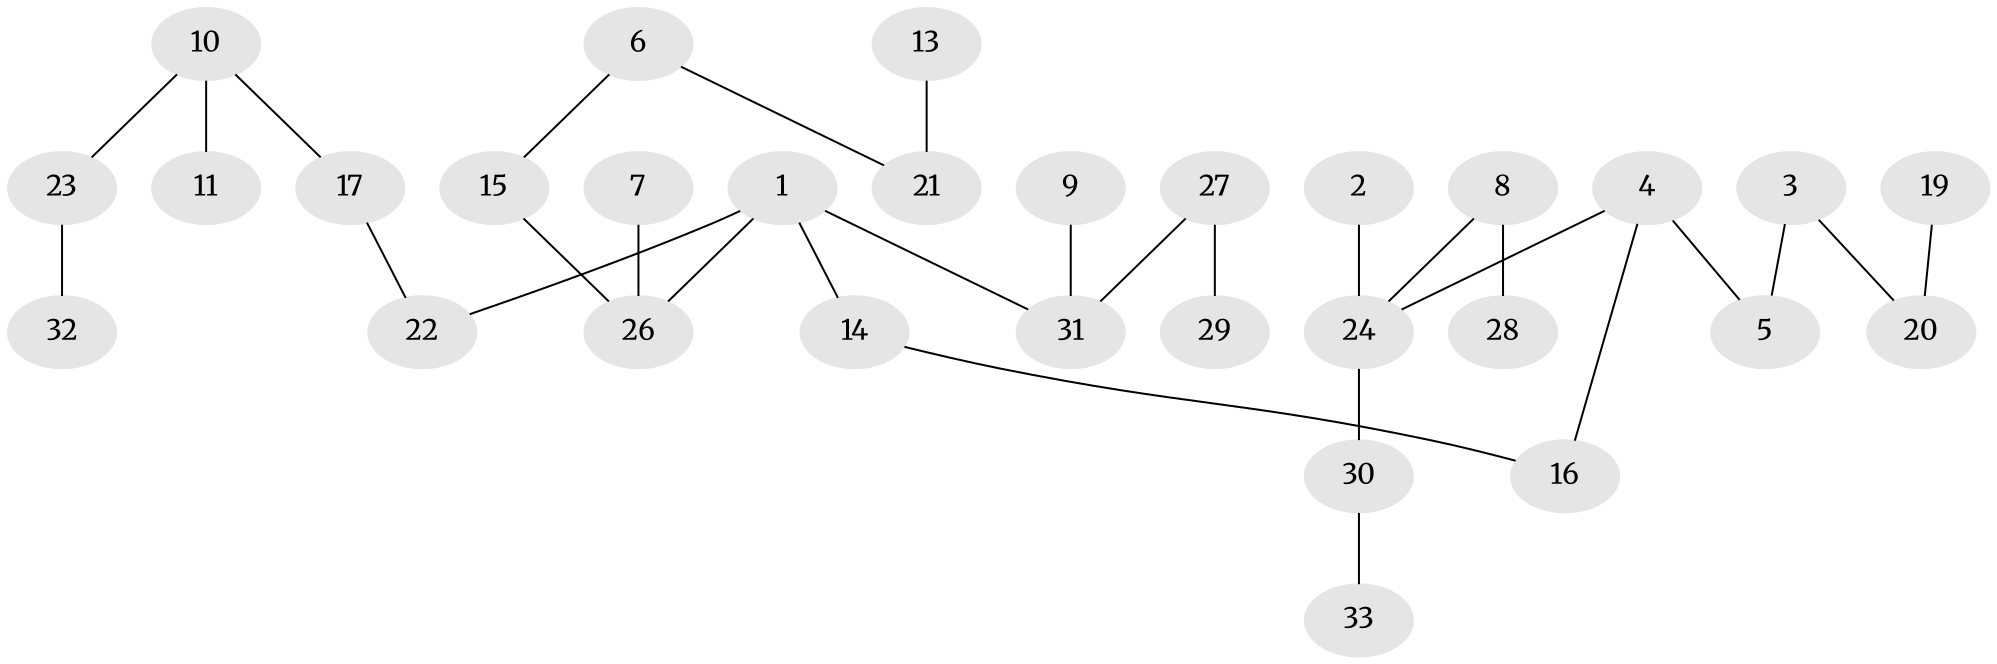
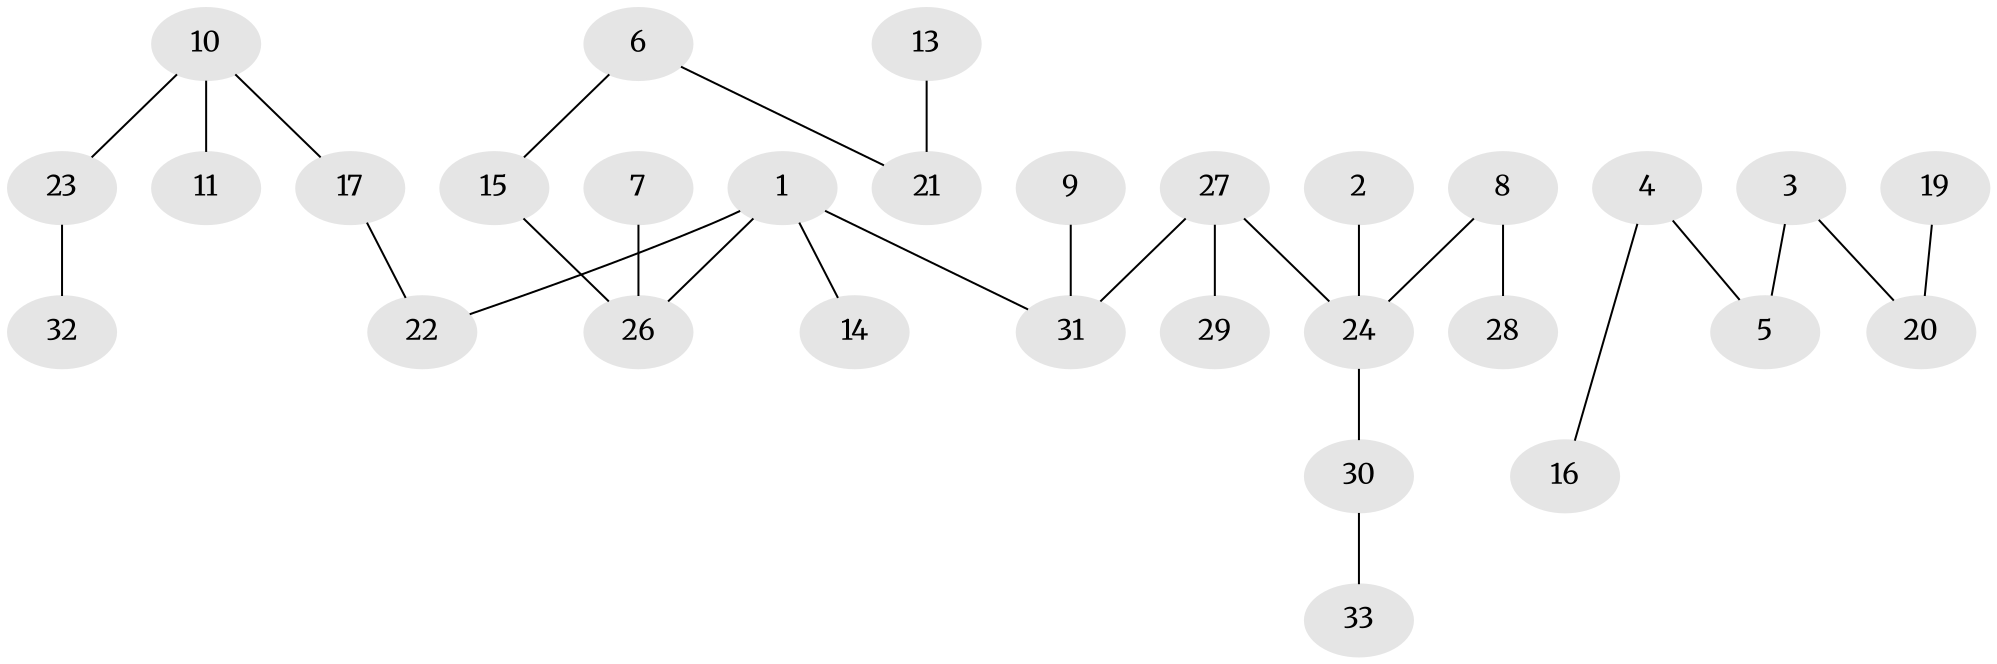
edge "4" -- "24": now "27" -- "24"
edge "14" -- "16": removed
